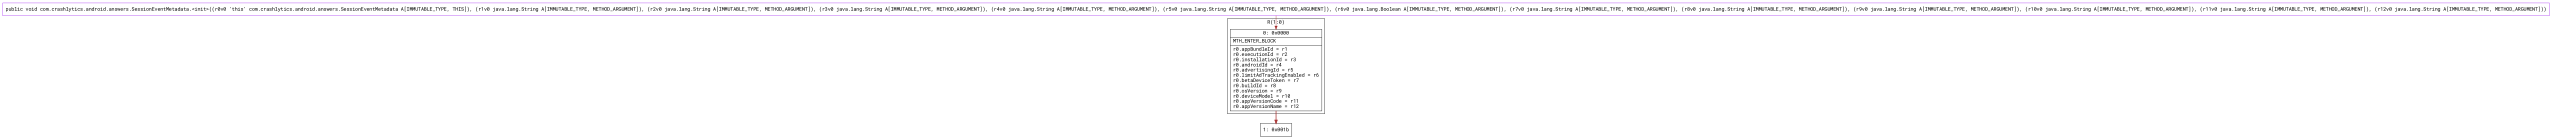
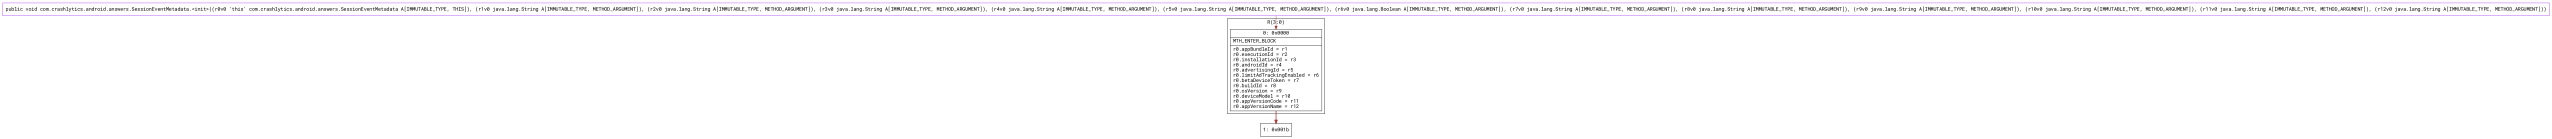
cluster "R(1:0)": label "R(1:0)" -> "R(3:0)"
